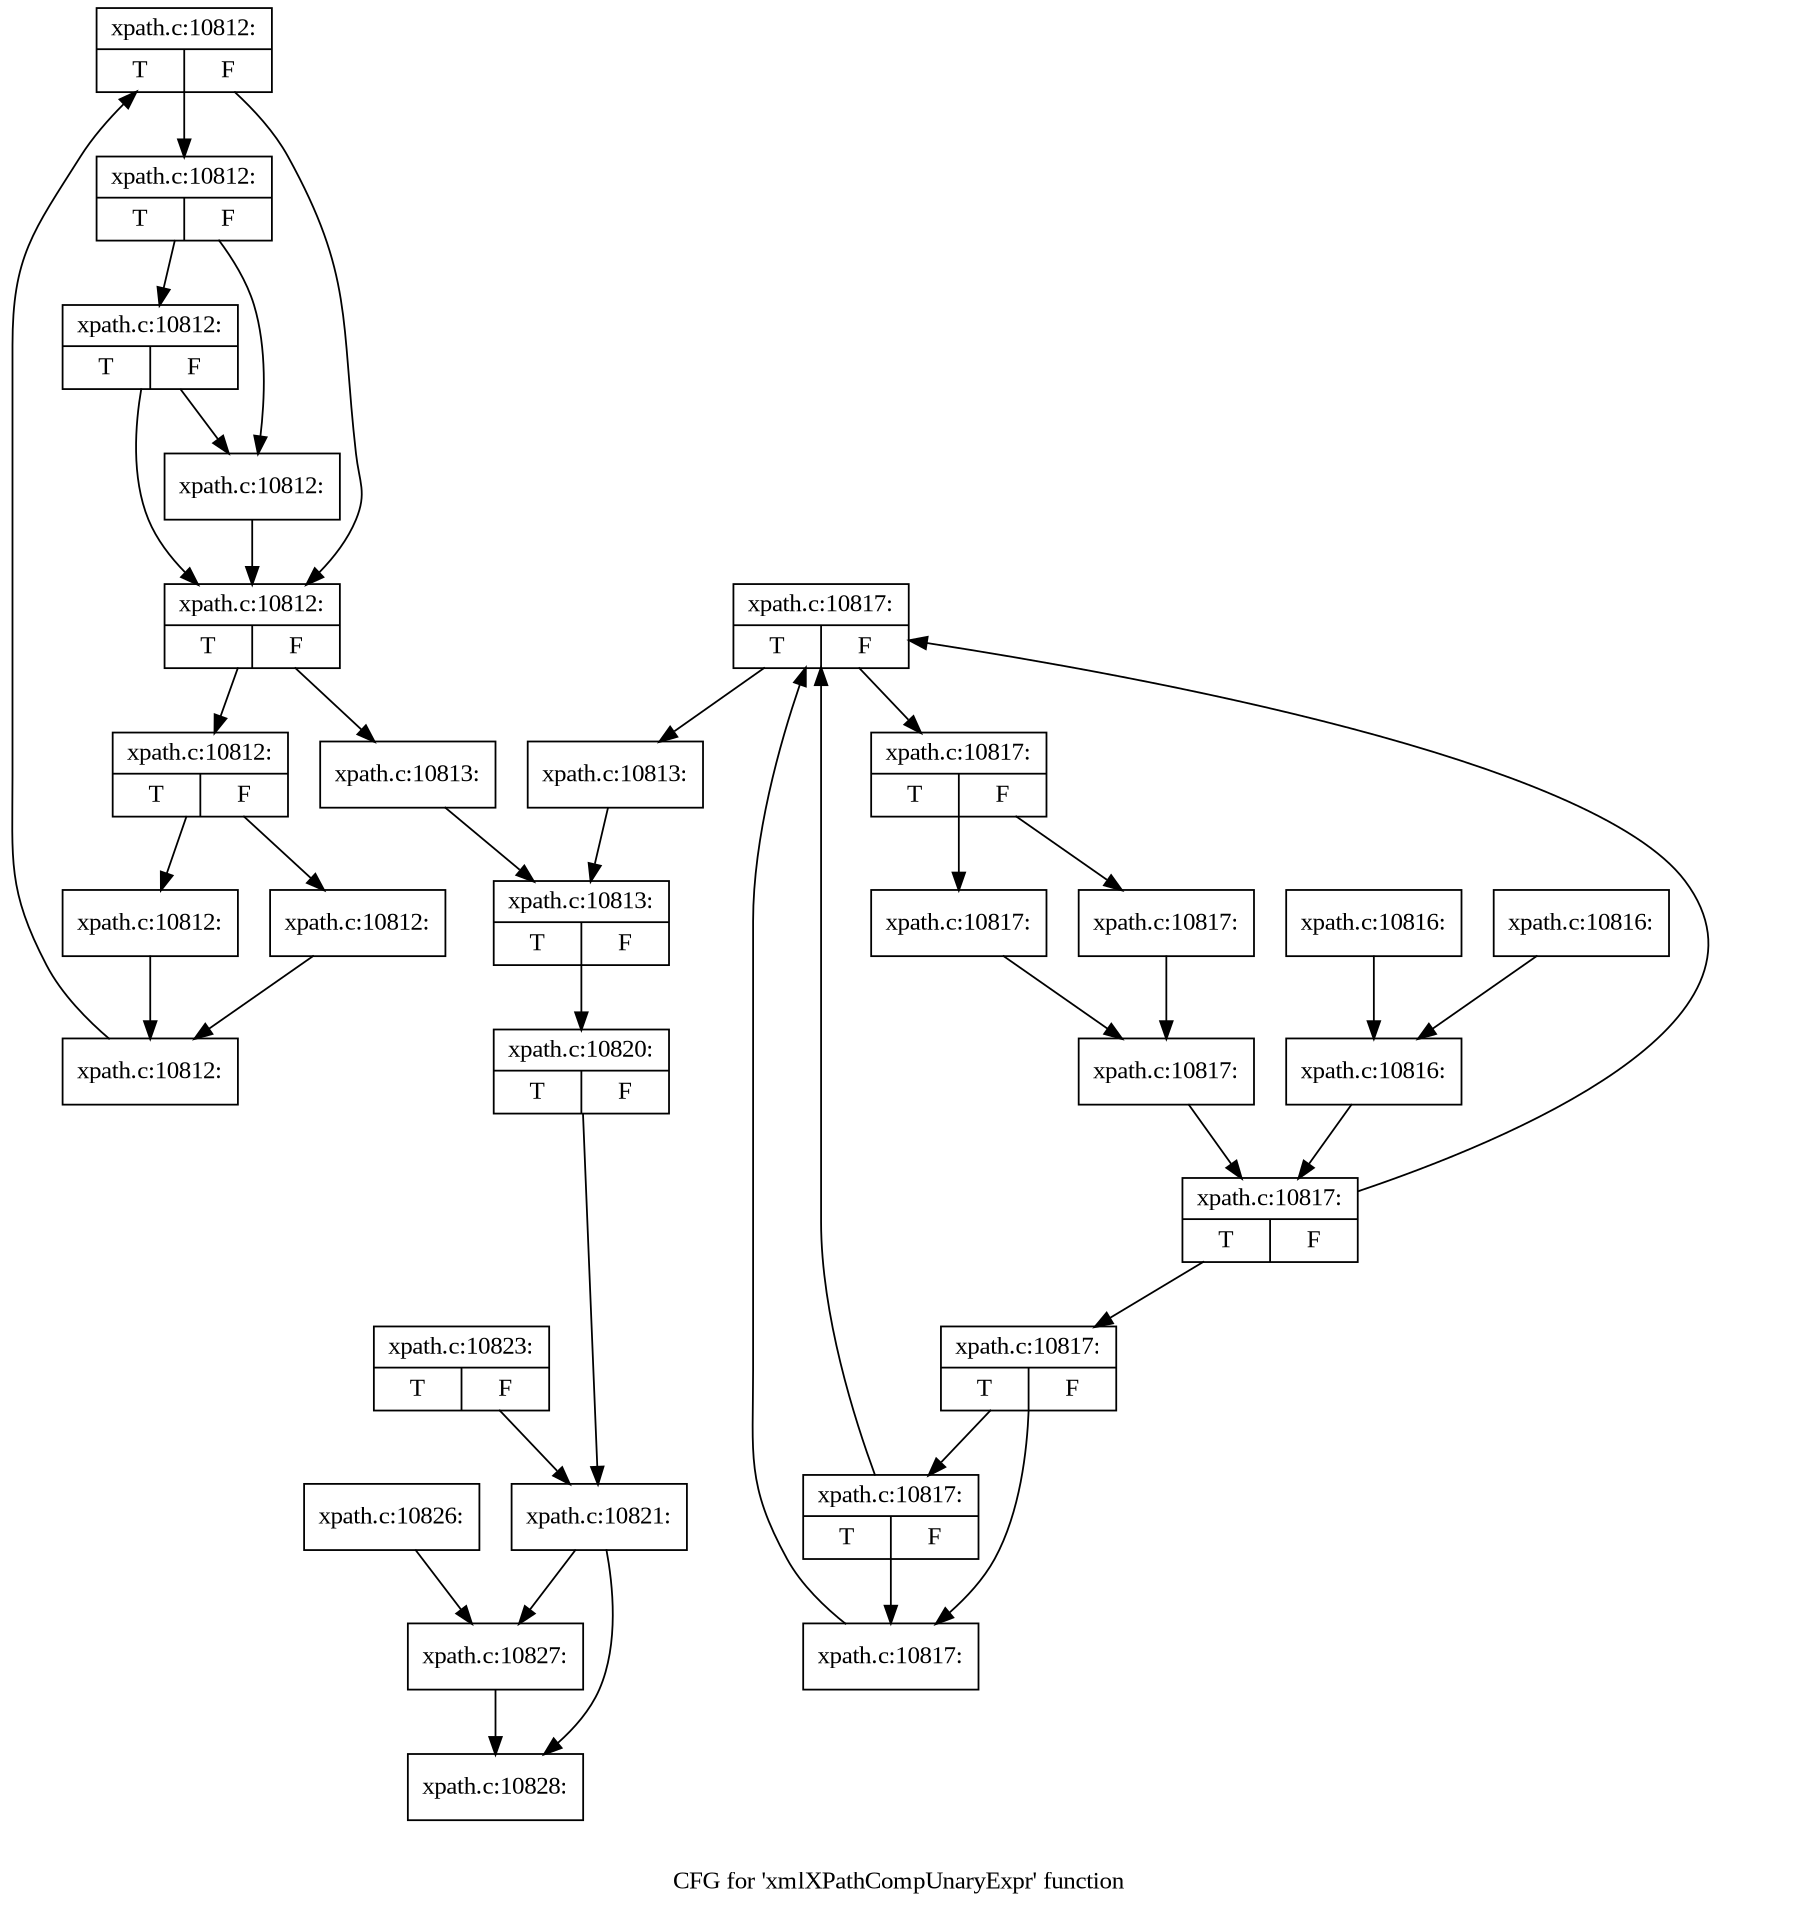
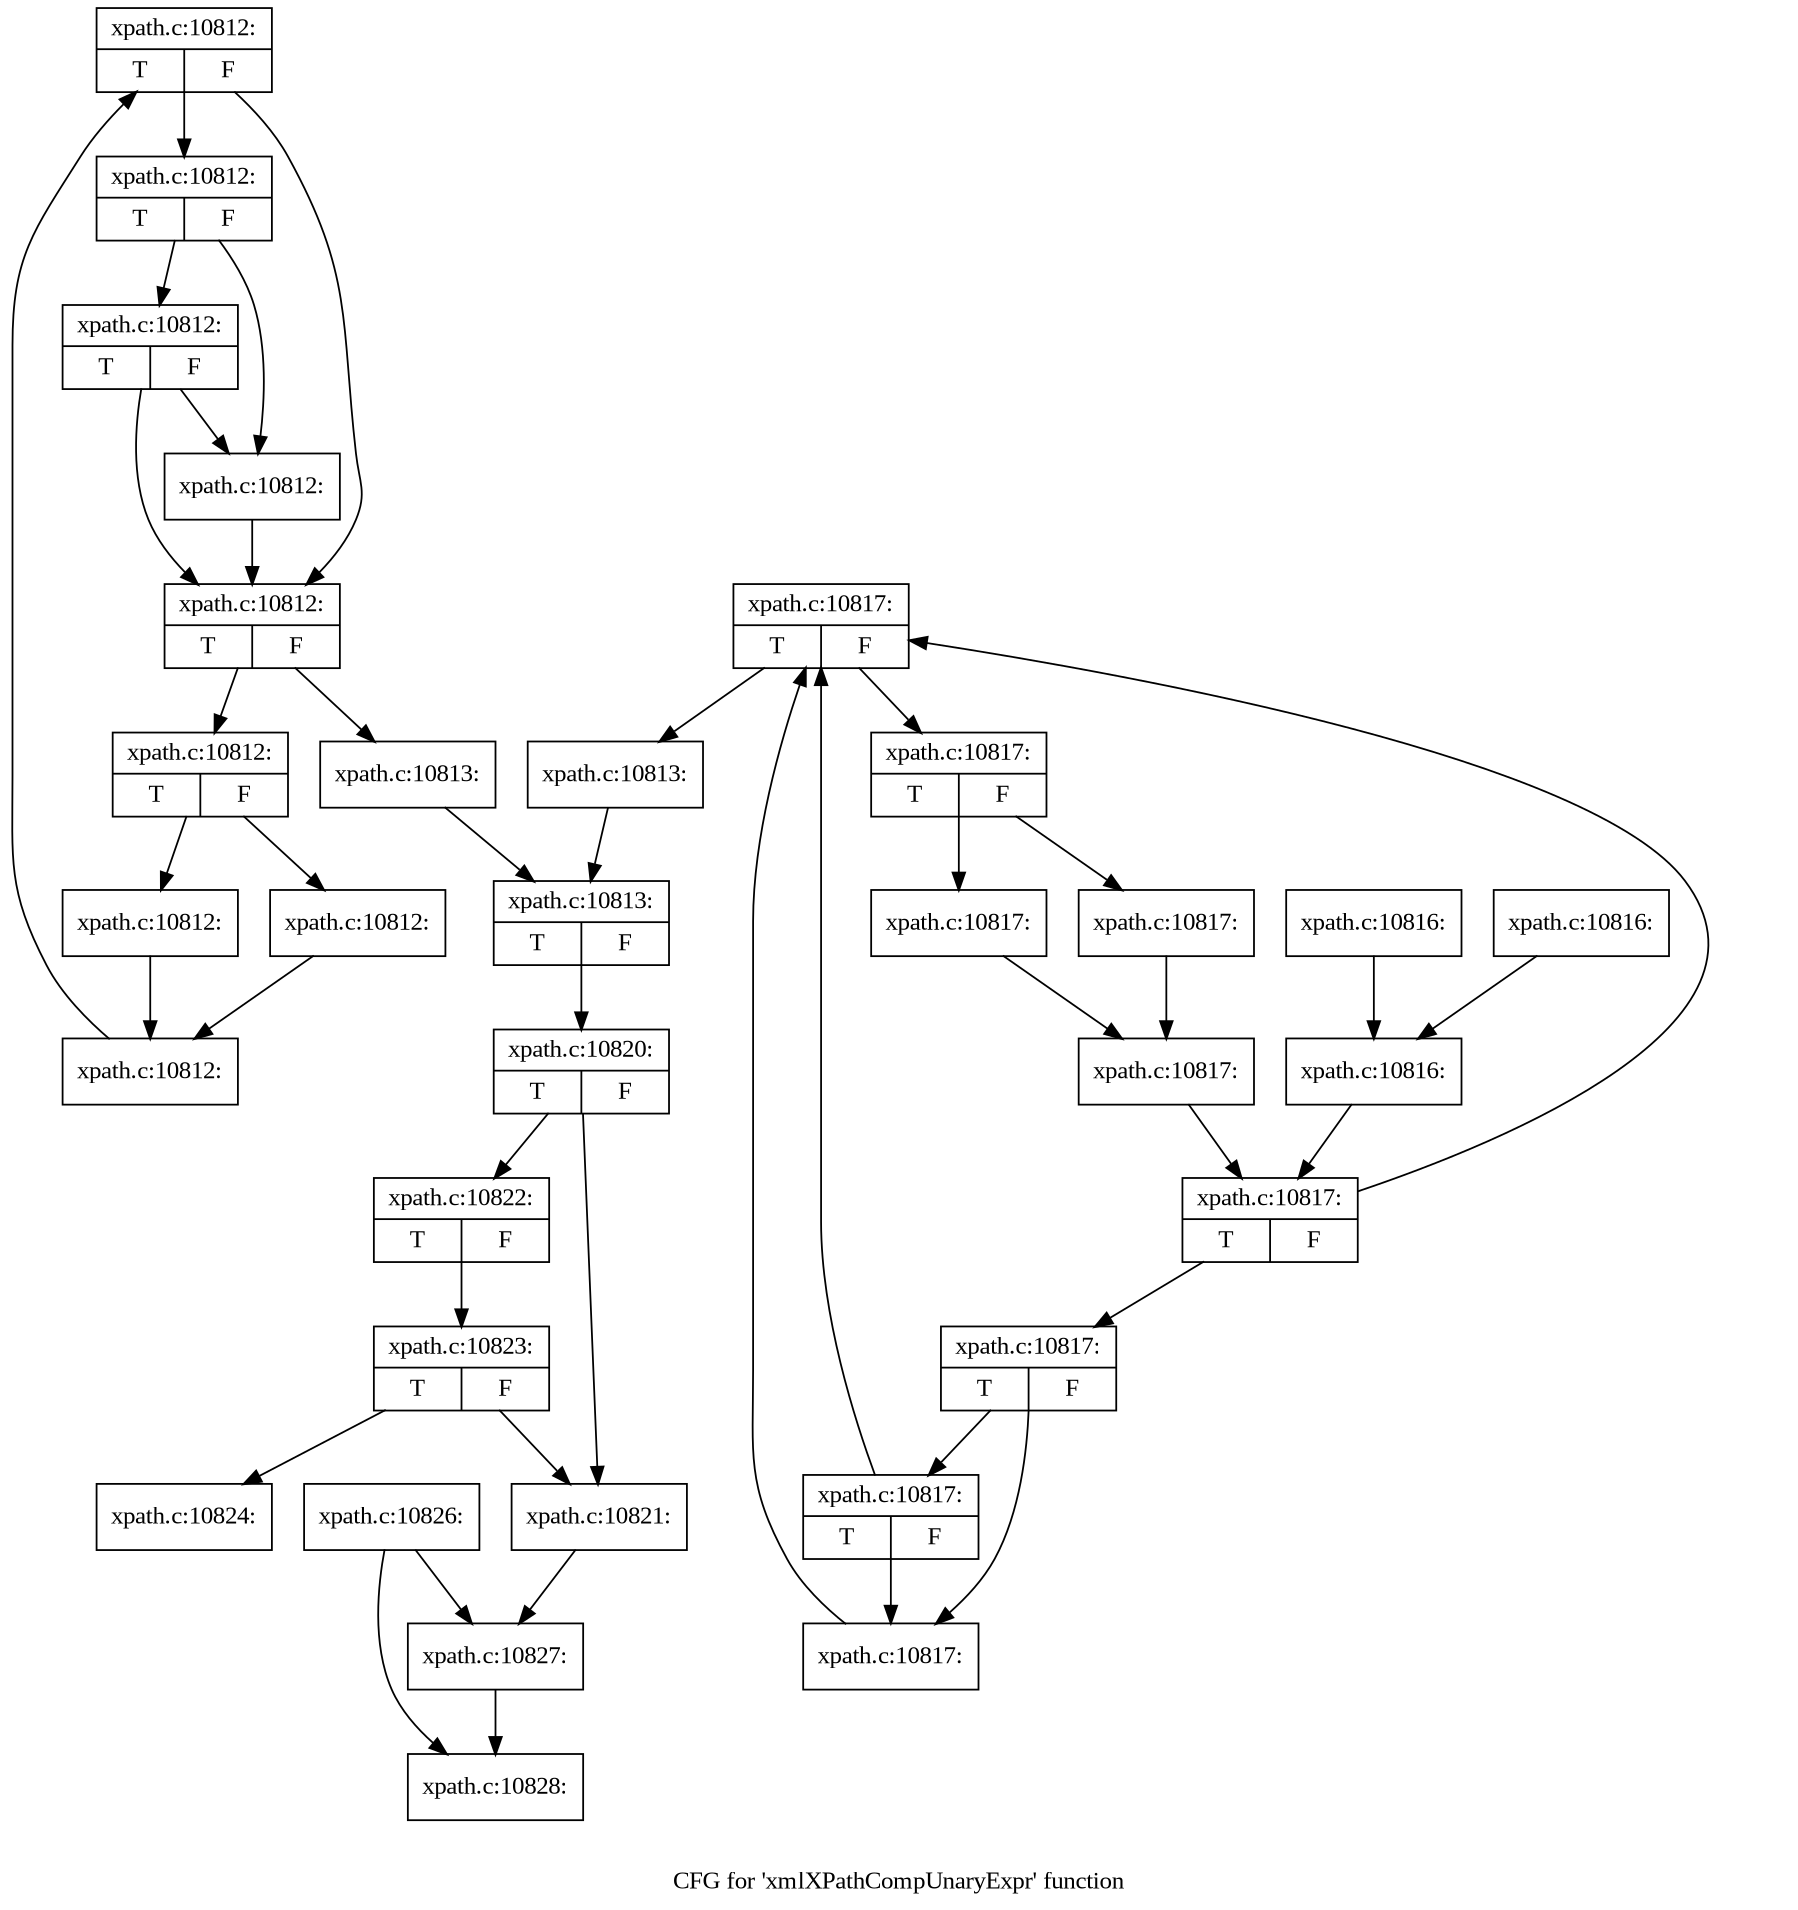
node "xpath.c:10822:": added
node "xpath.c:10824:": added
edge "xpath.c:10821:" -> "xpath.c:10828:": now "xpath.c:10826:" -> "xpath.c:10828:"
